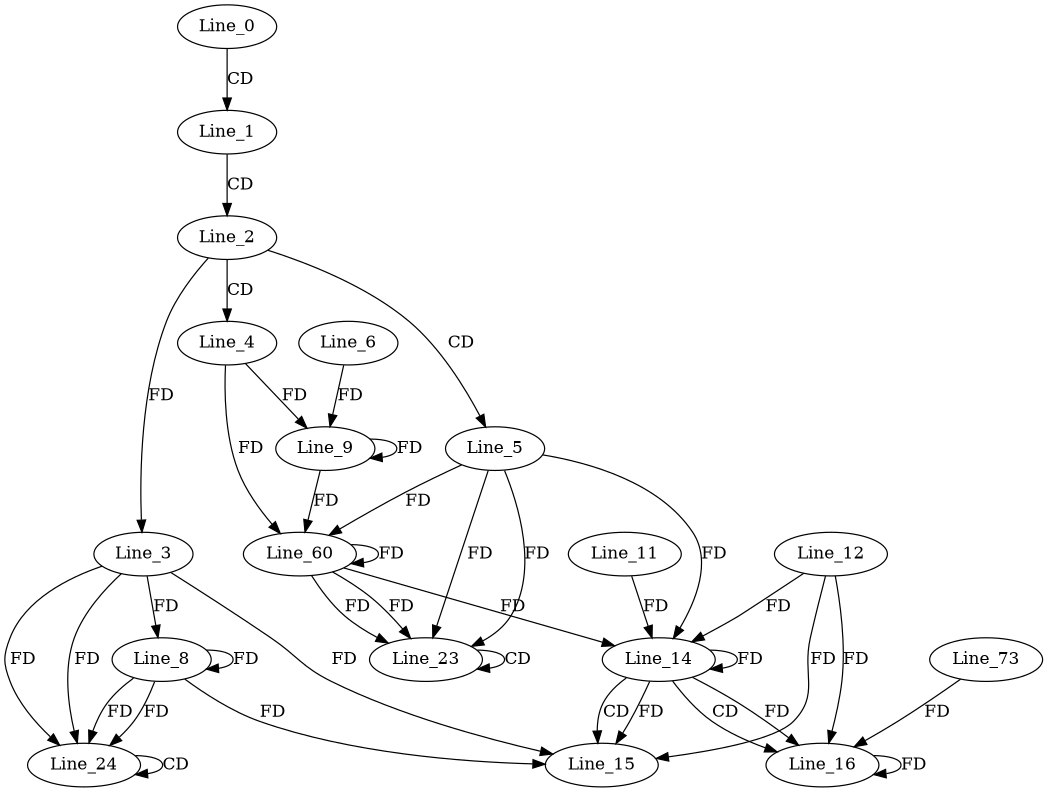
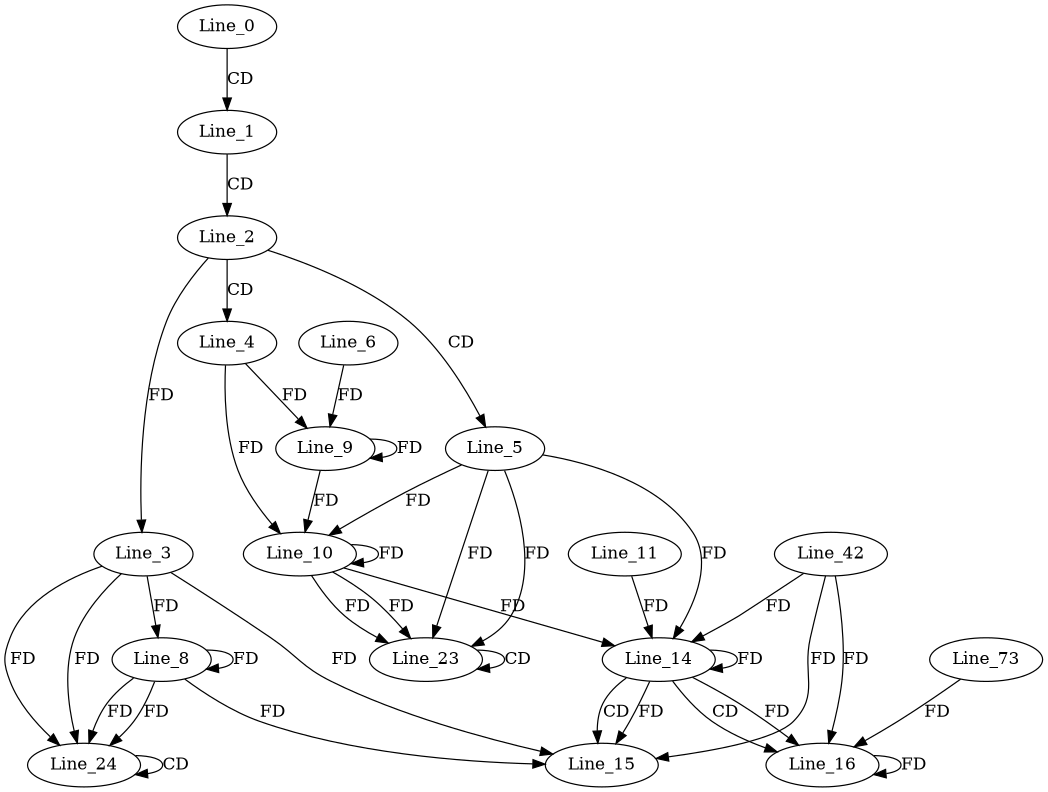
node "Line_60": label "Line_60" -> "Line_10"
node "Line_12": label "Line_12" -> "Line_42"
